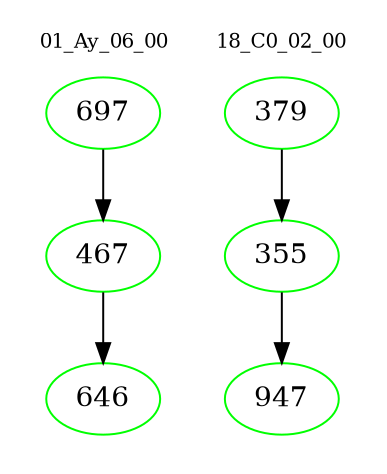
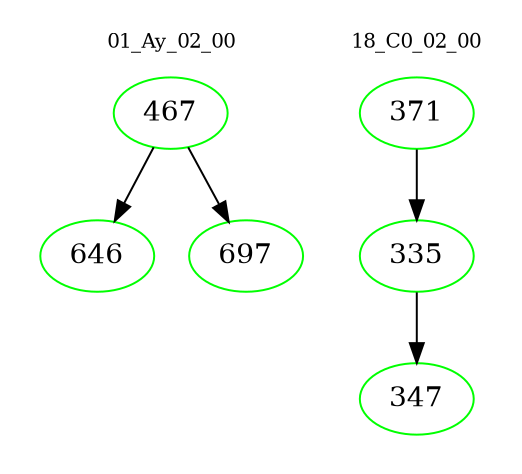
cluster "01_Ay_06_00": label "01_Ay_06_00" -> "01_Ay_02_00"
node "379": label "379" -> "371"
edge "697" -> "467": reversed
node "355": label "355" -> "335"
node "947": label "947" -> "347"
